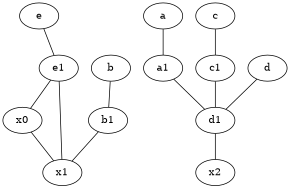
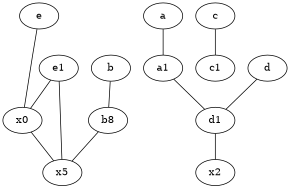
edge "e" -- "e1": now "e" -- "x0"
edge "c1" -- "d1": removed
node "b1": label "b1" -> "b8"
node "x1": label "x1" -> "x5"
